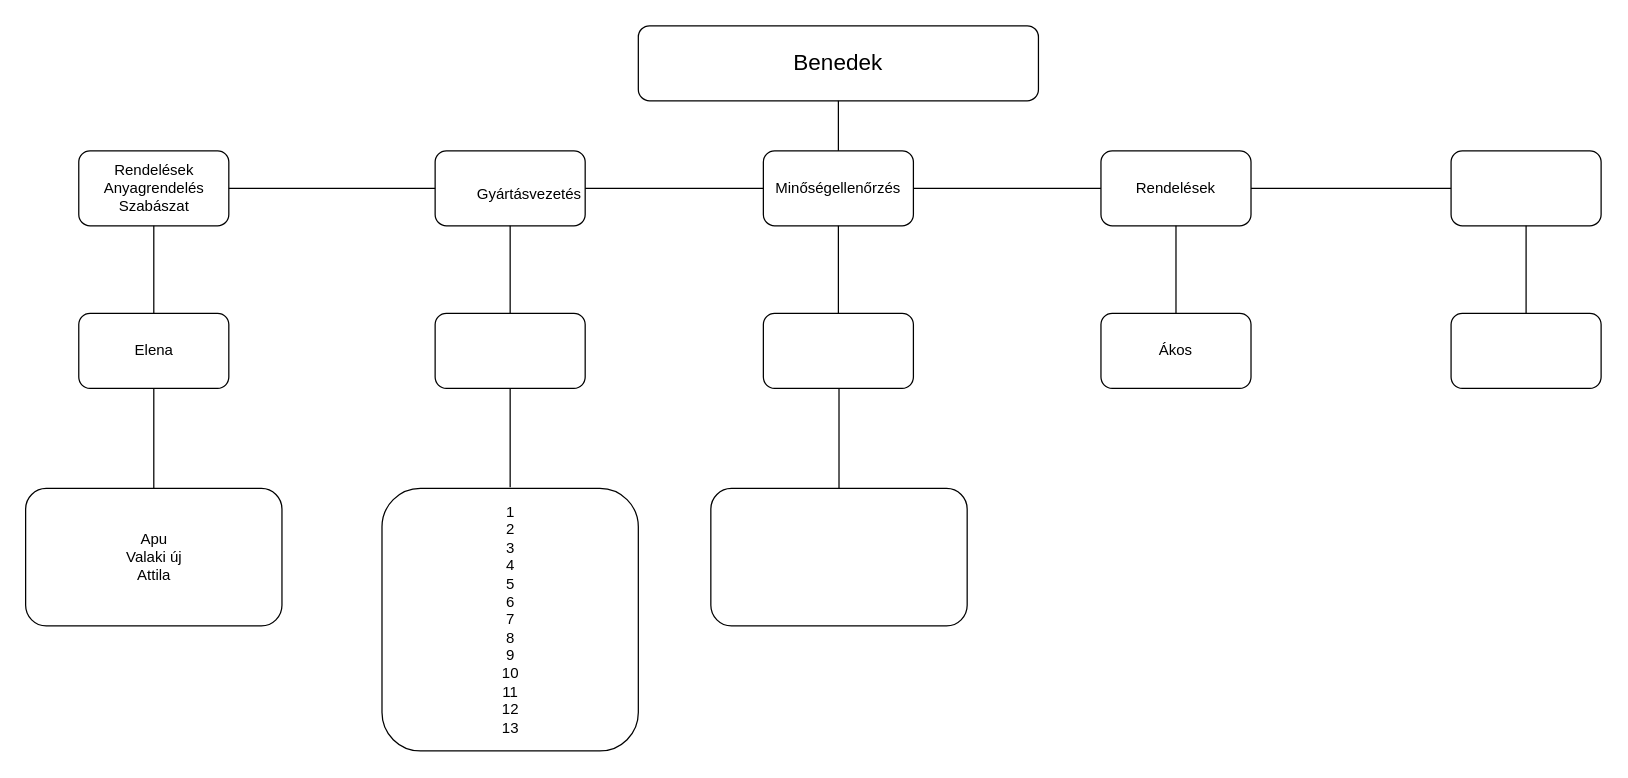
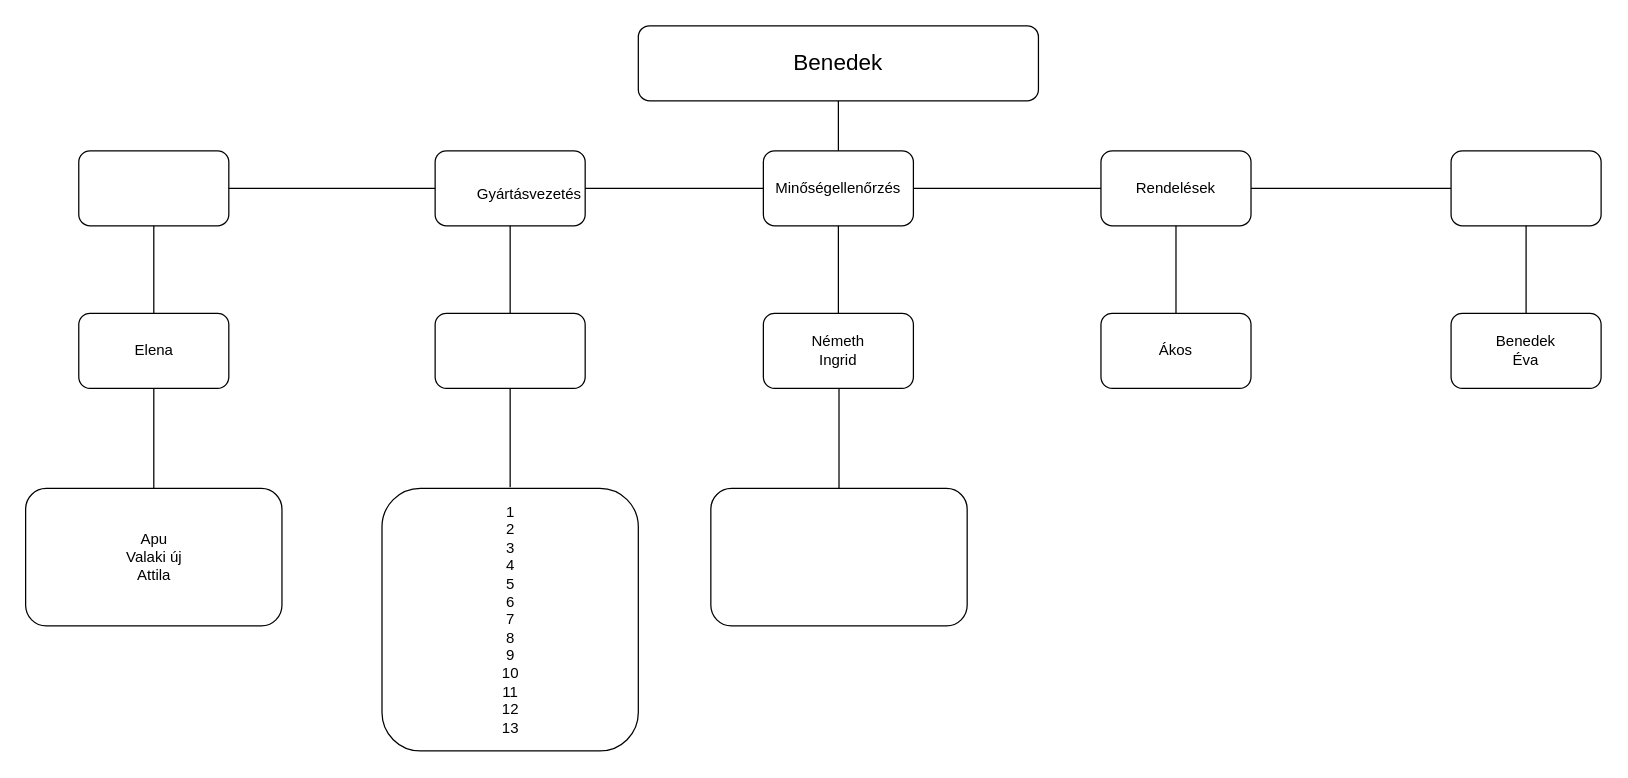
node "Rendelések Anyagrendelés Szabászat": removed
node "Németh Ingrid": added
node "Benedek Éva": added
